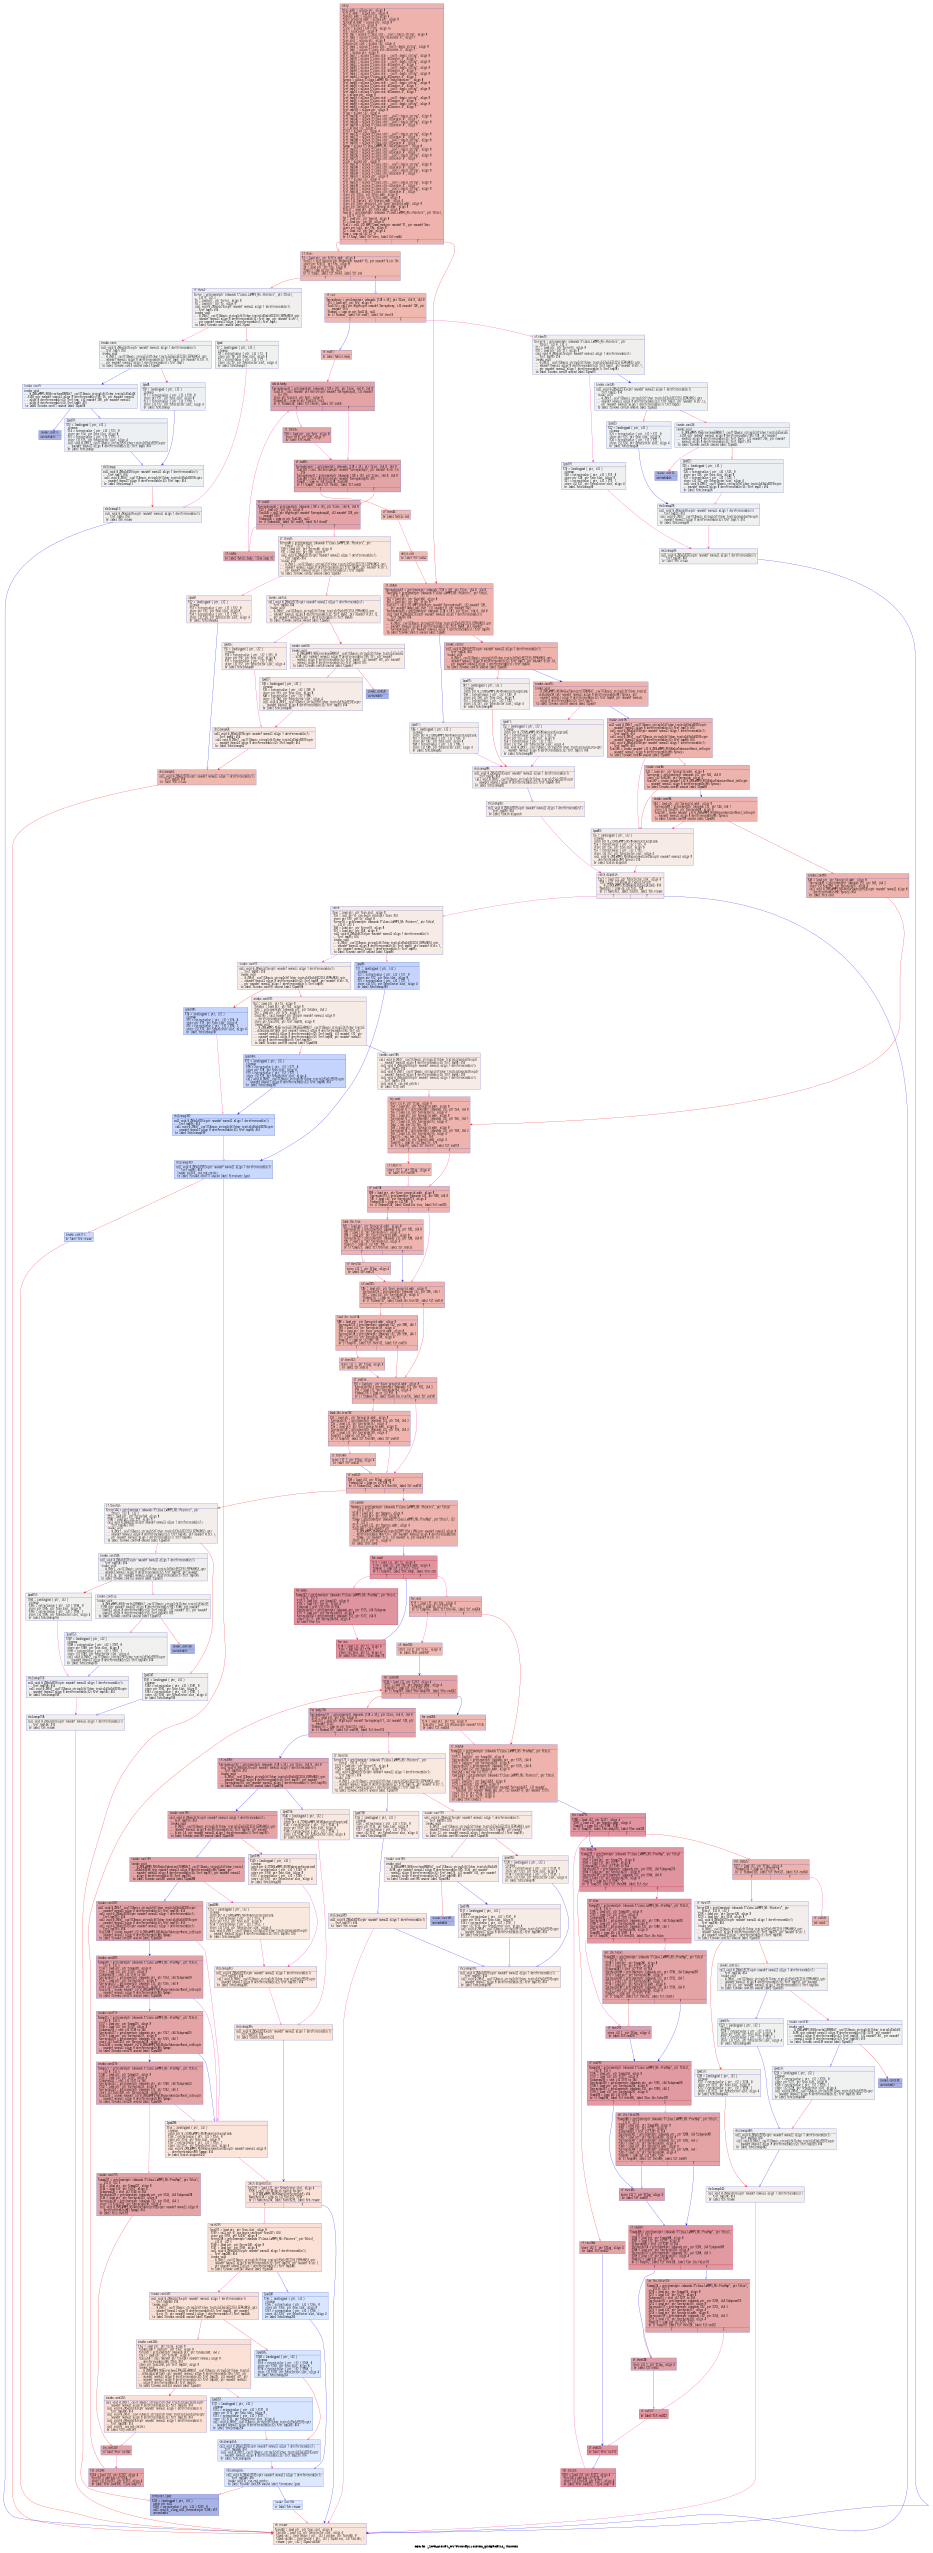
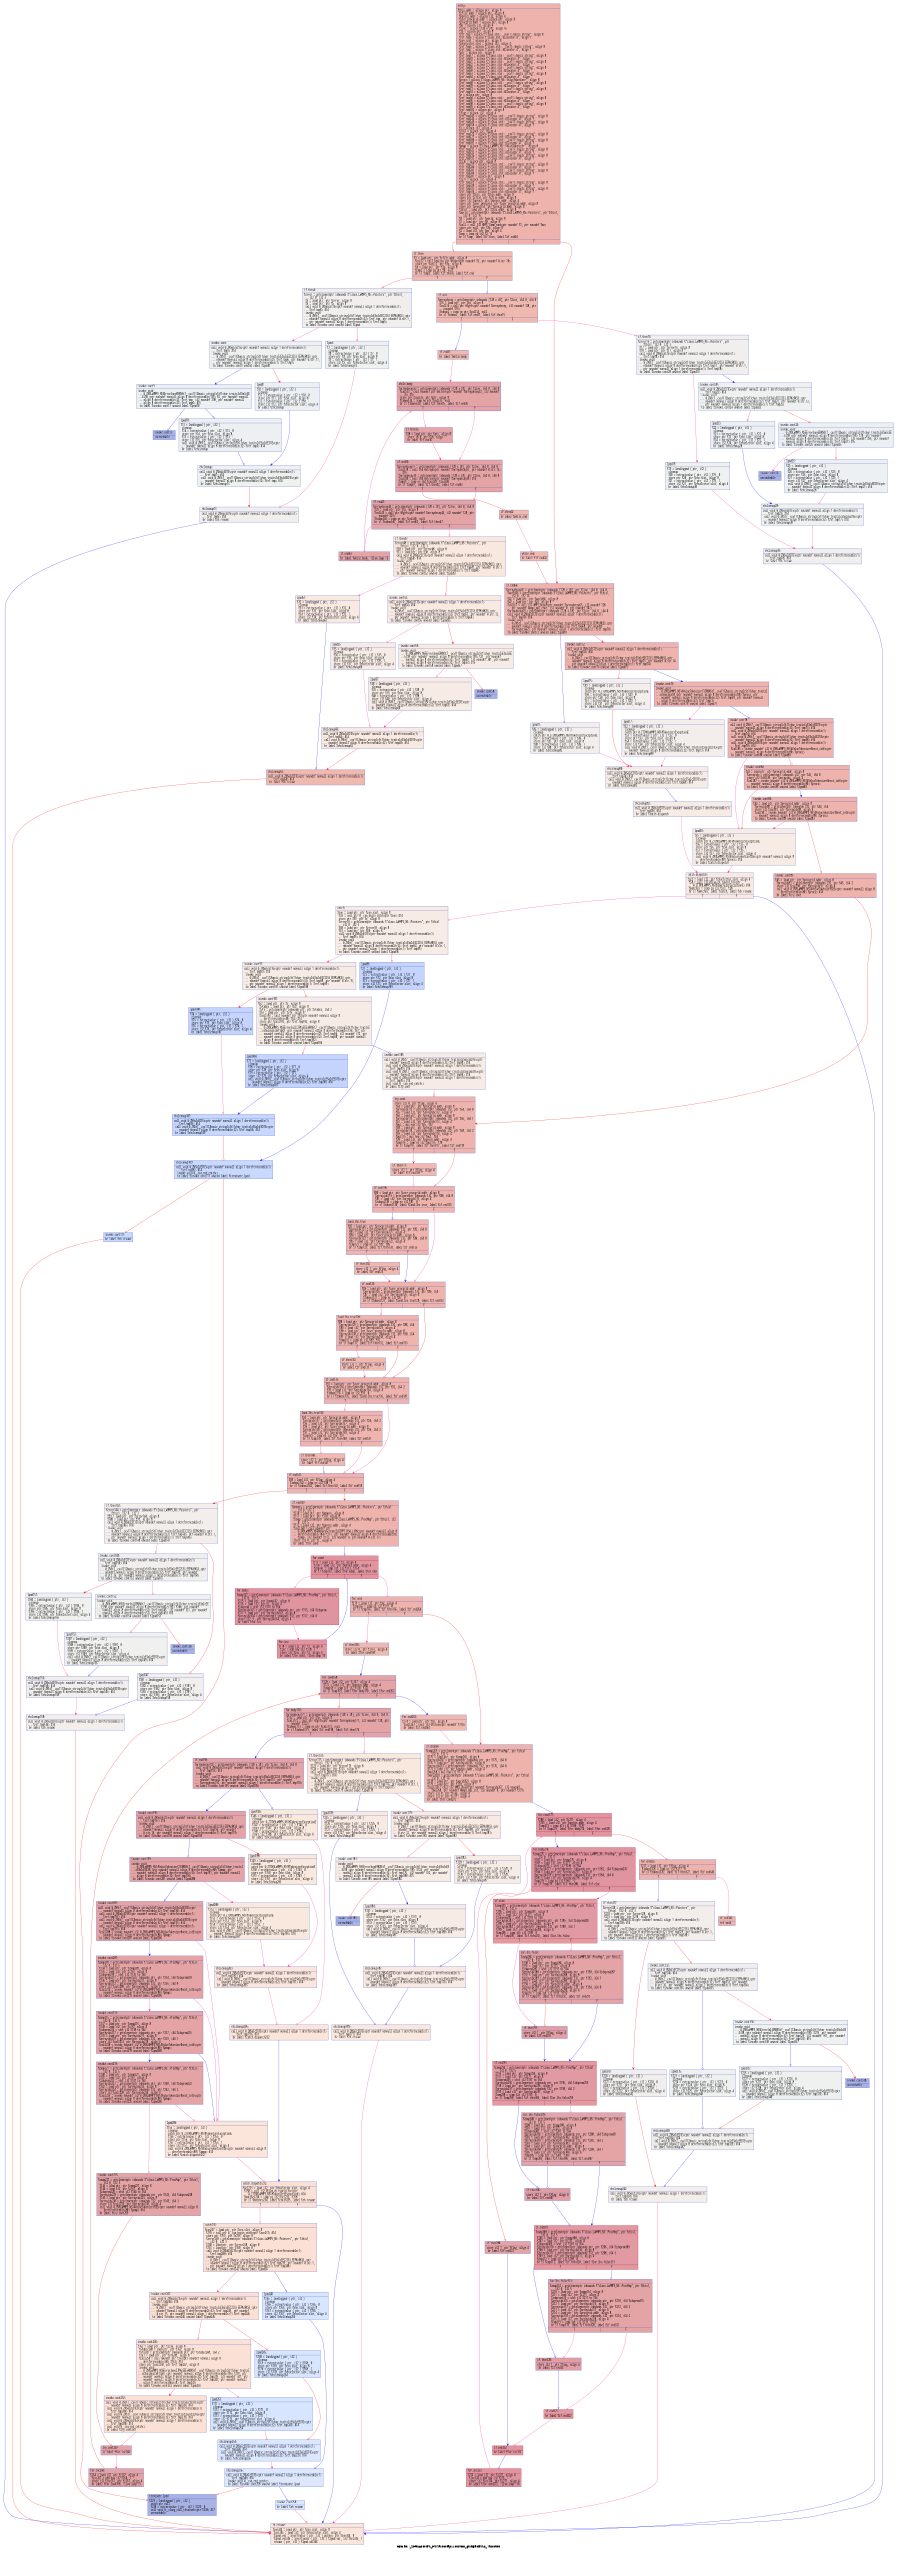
edge "ehcleanup189:" -> "ehcleanup187:": reversed
